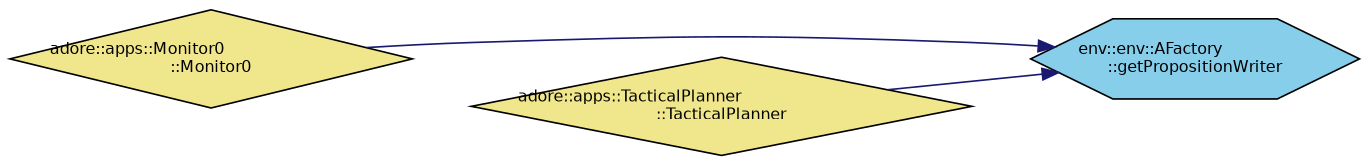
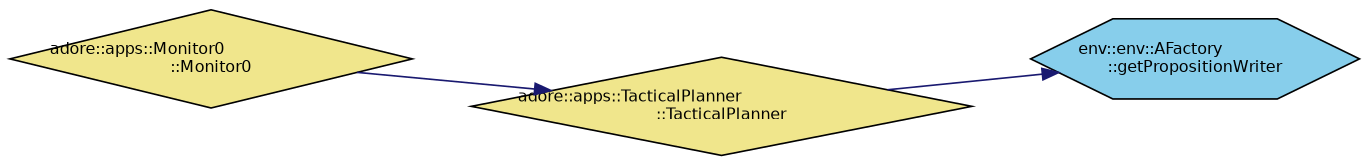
edge "adore::apps::Monitor0 ::Monitor0" -> "env::env::AFactory ::getPropositionWriter": now "adore::apps::Monitor0 ::Monitor0" -> "adore::apps::TacticalPlanner ::TacticalPlanner"
